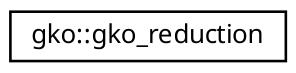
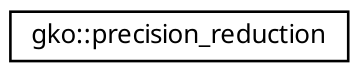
node "gko::gko_reduction": label "gko::gko_reduction" -> "gko::precision_reduction"
